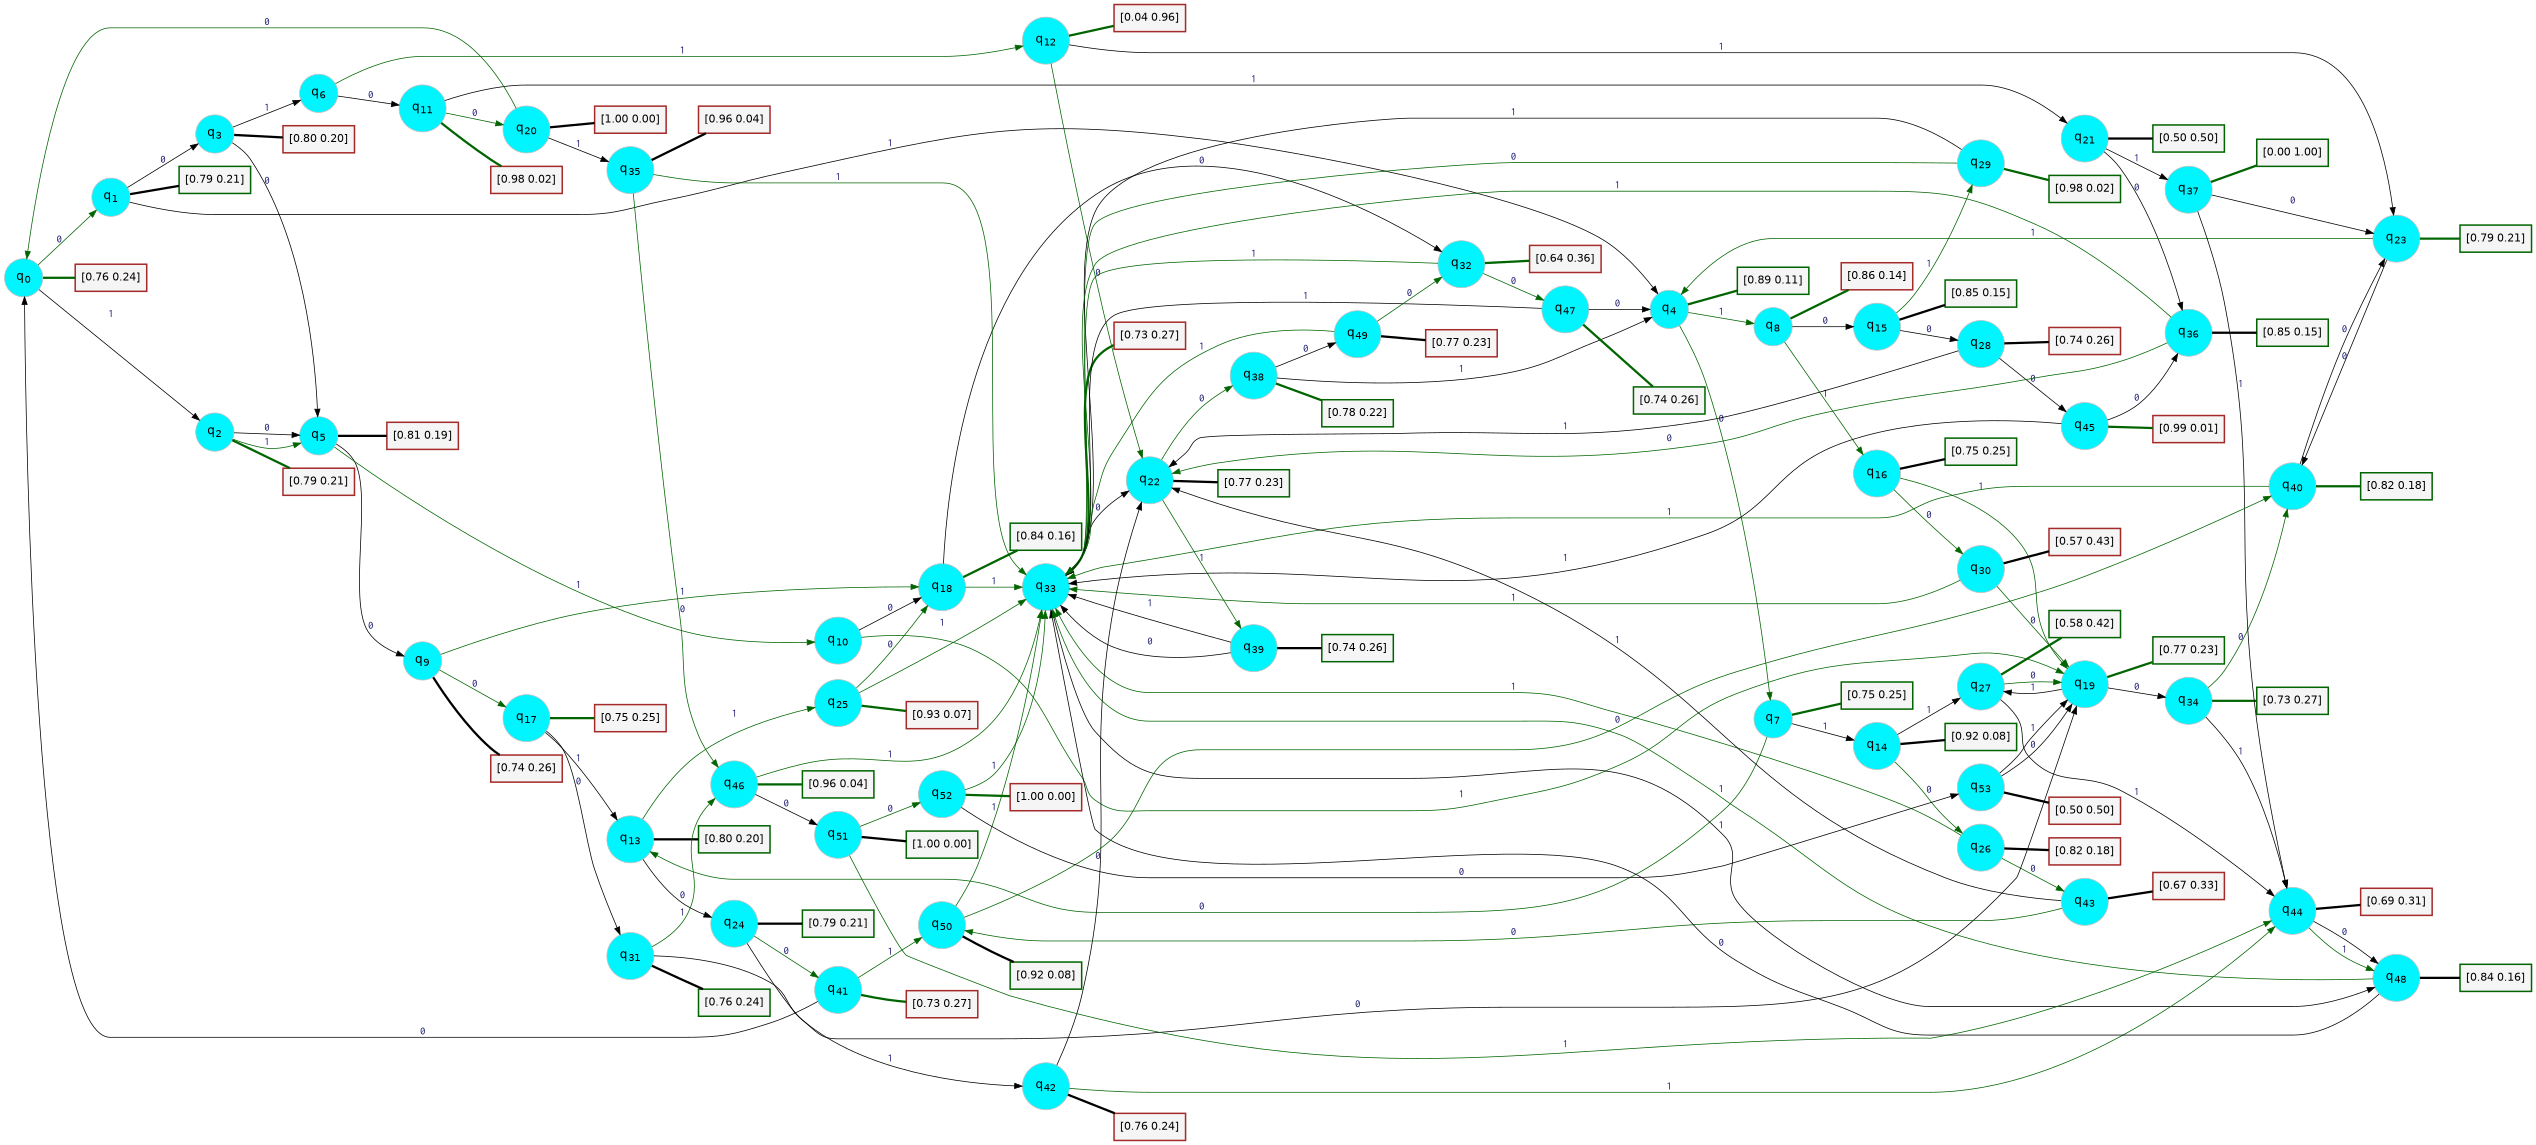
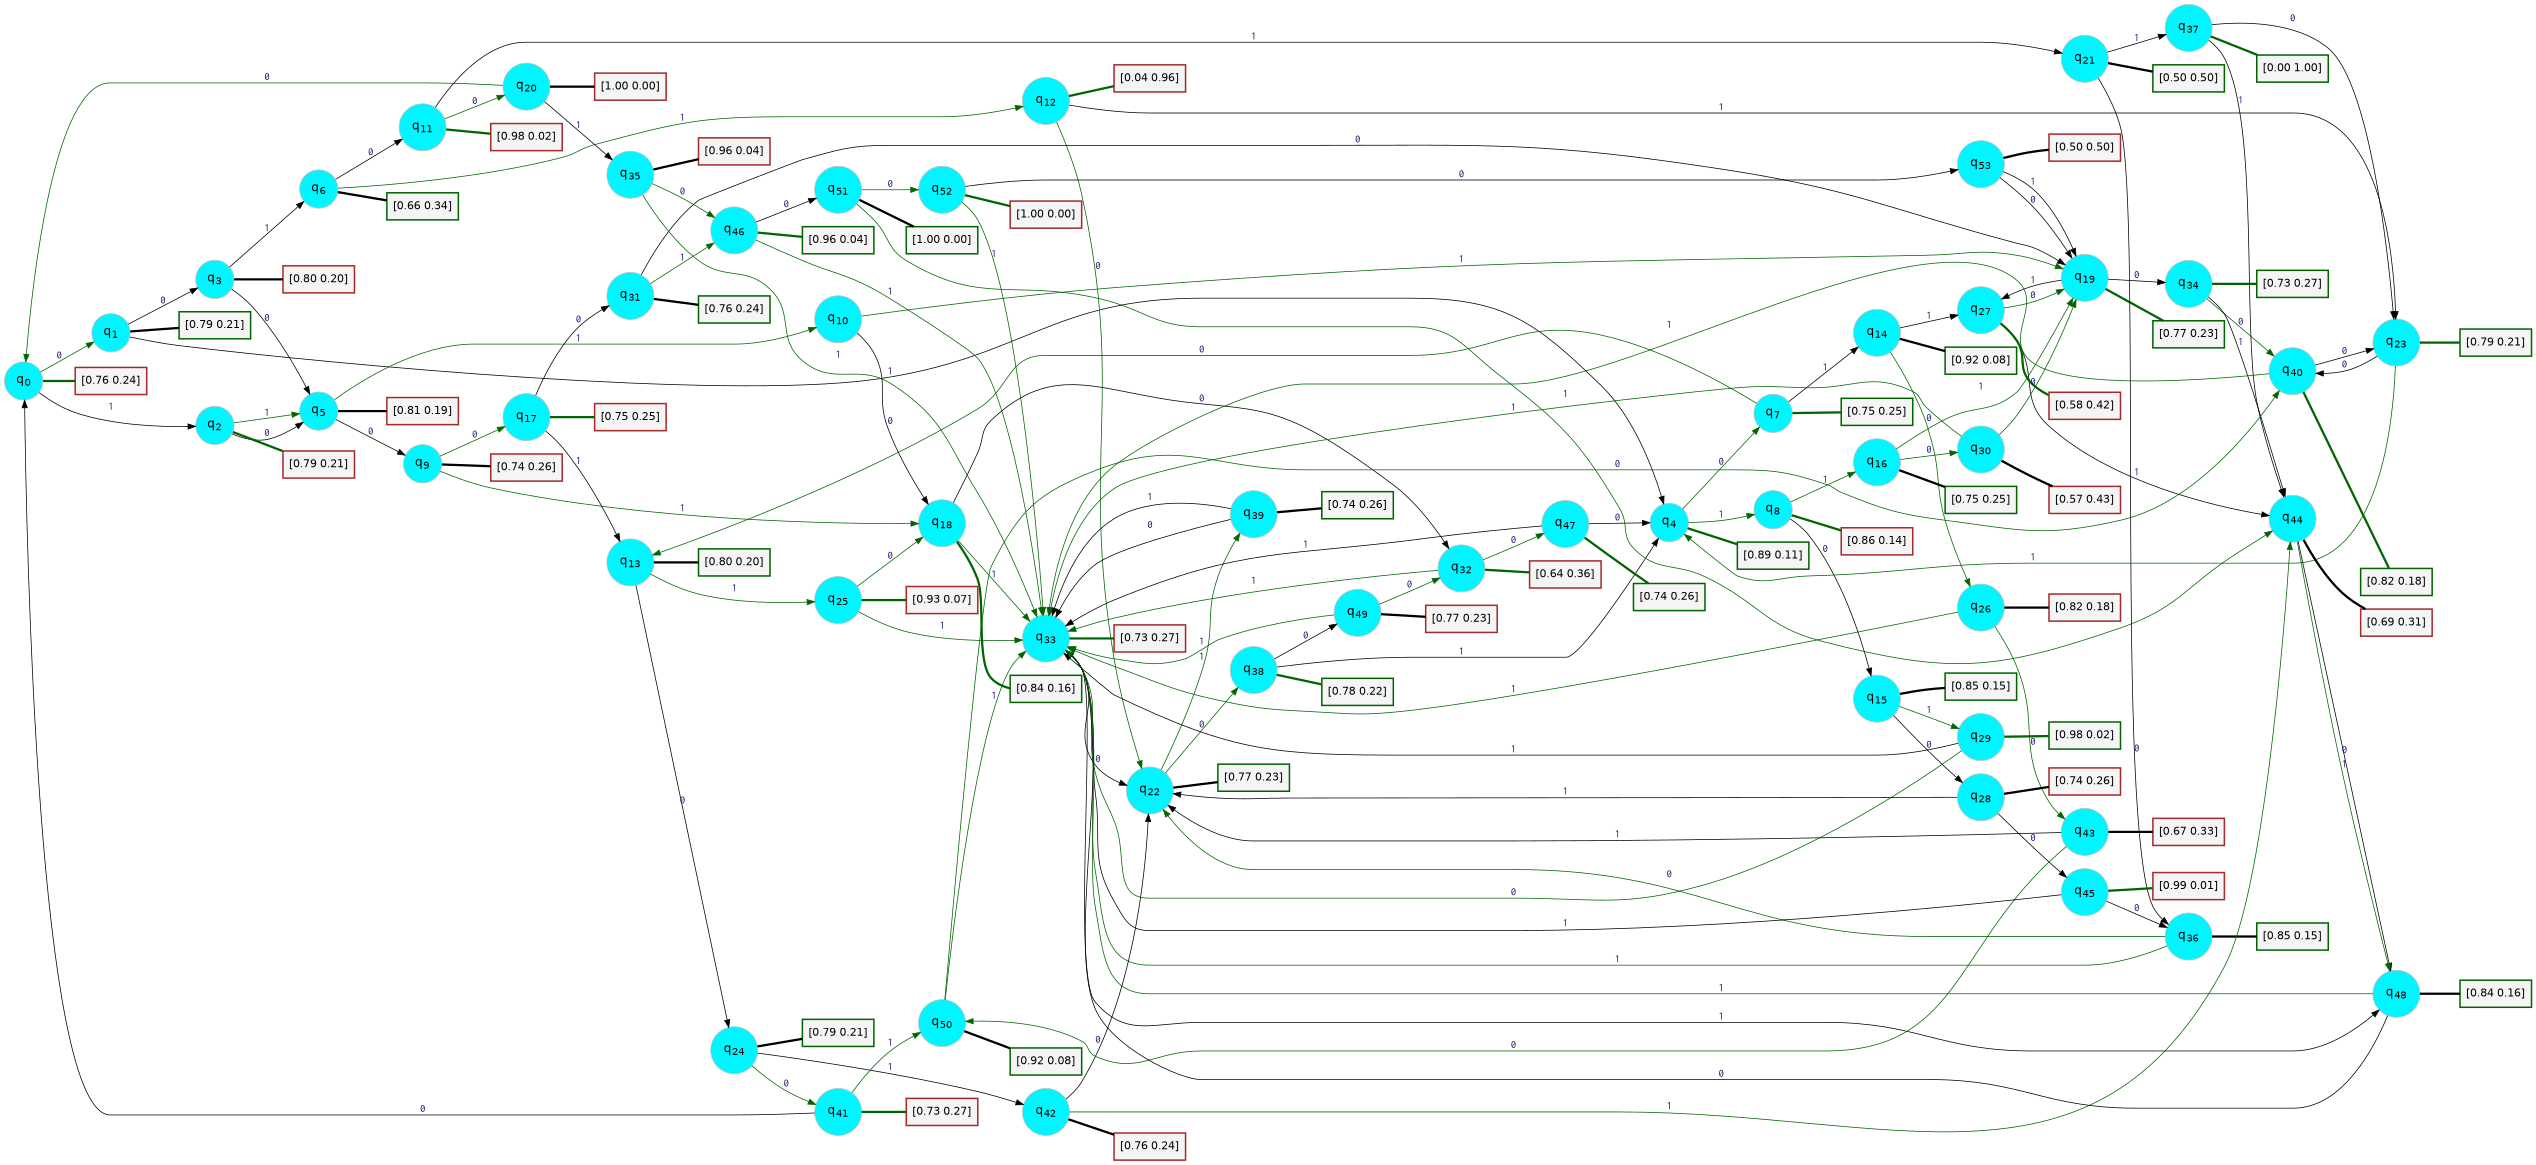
node "[0.66 0.34]": added
node "[0.58 0.42]": color darkgreen -> brown
